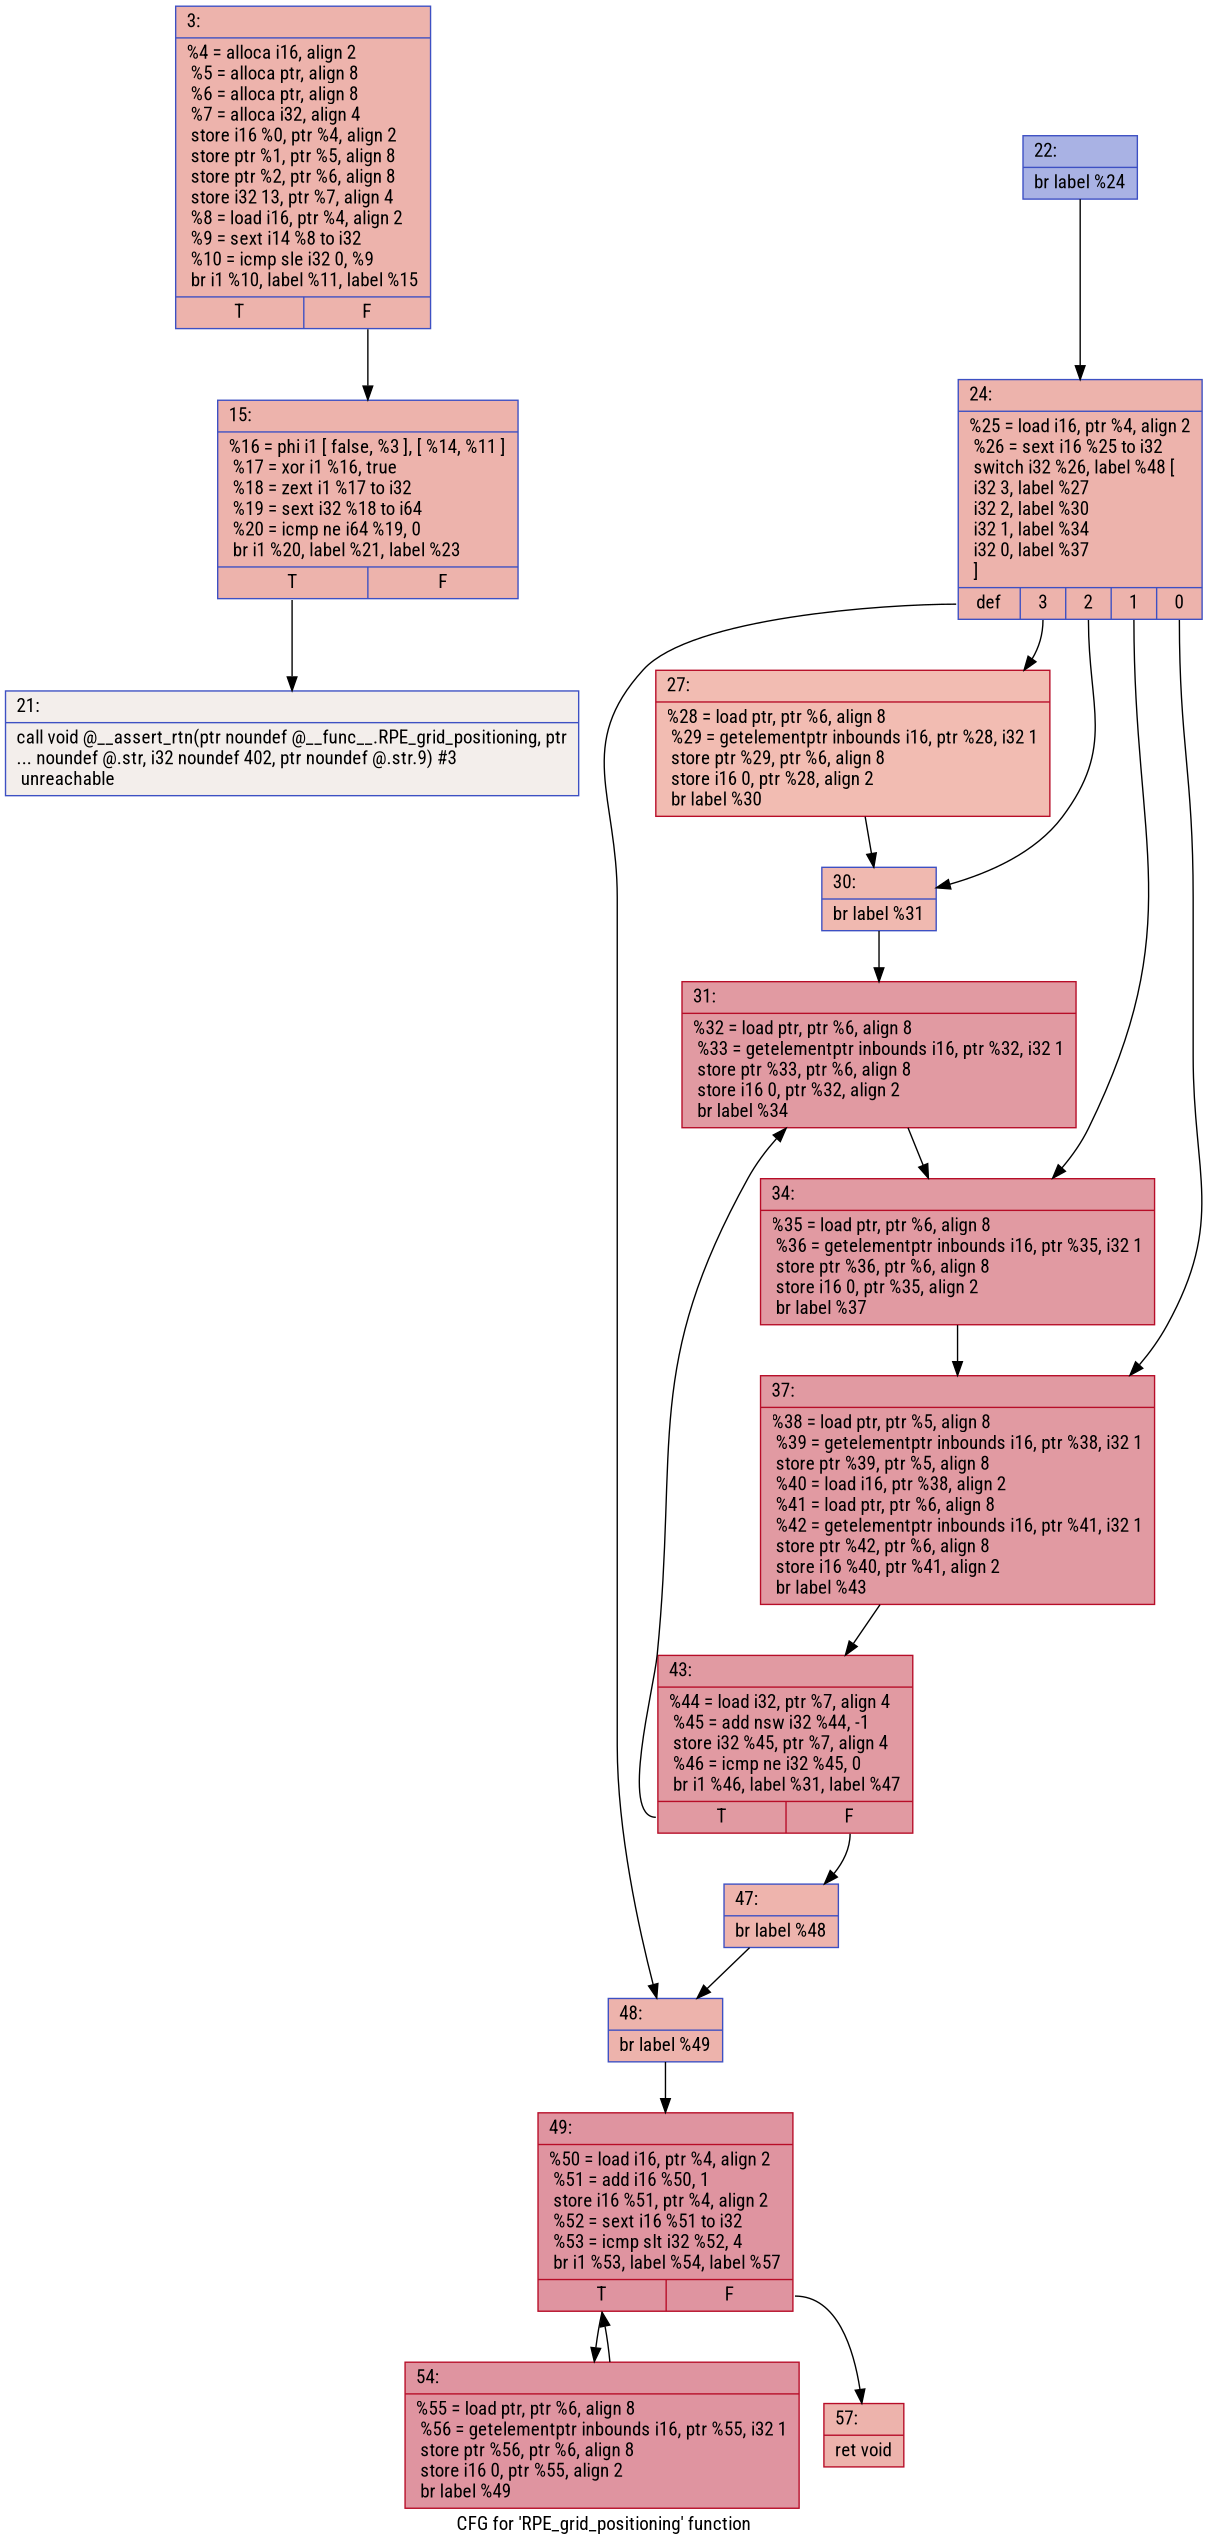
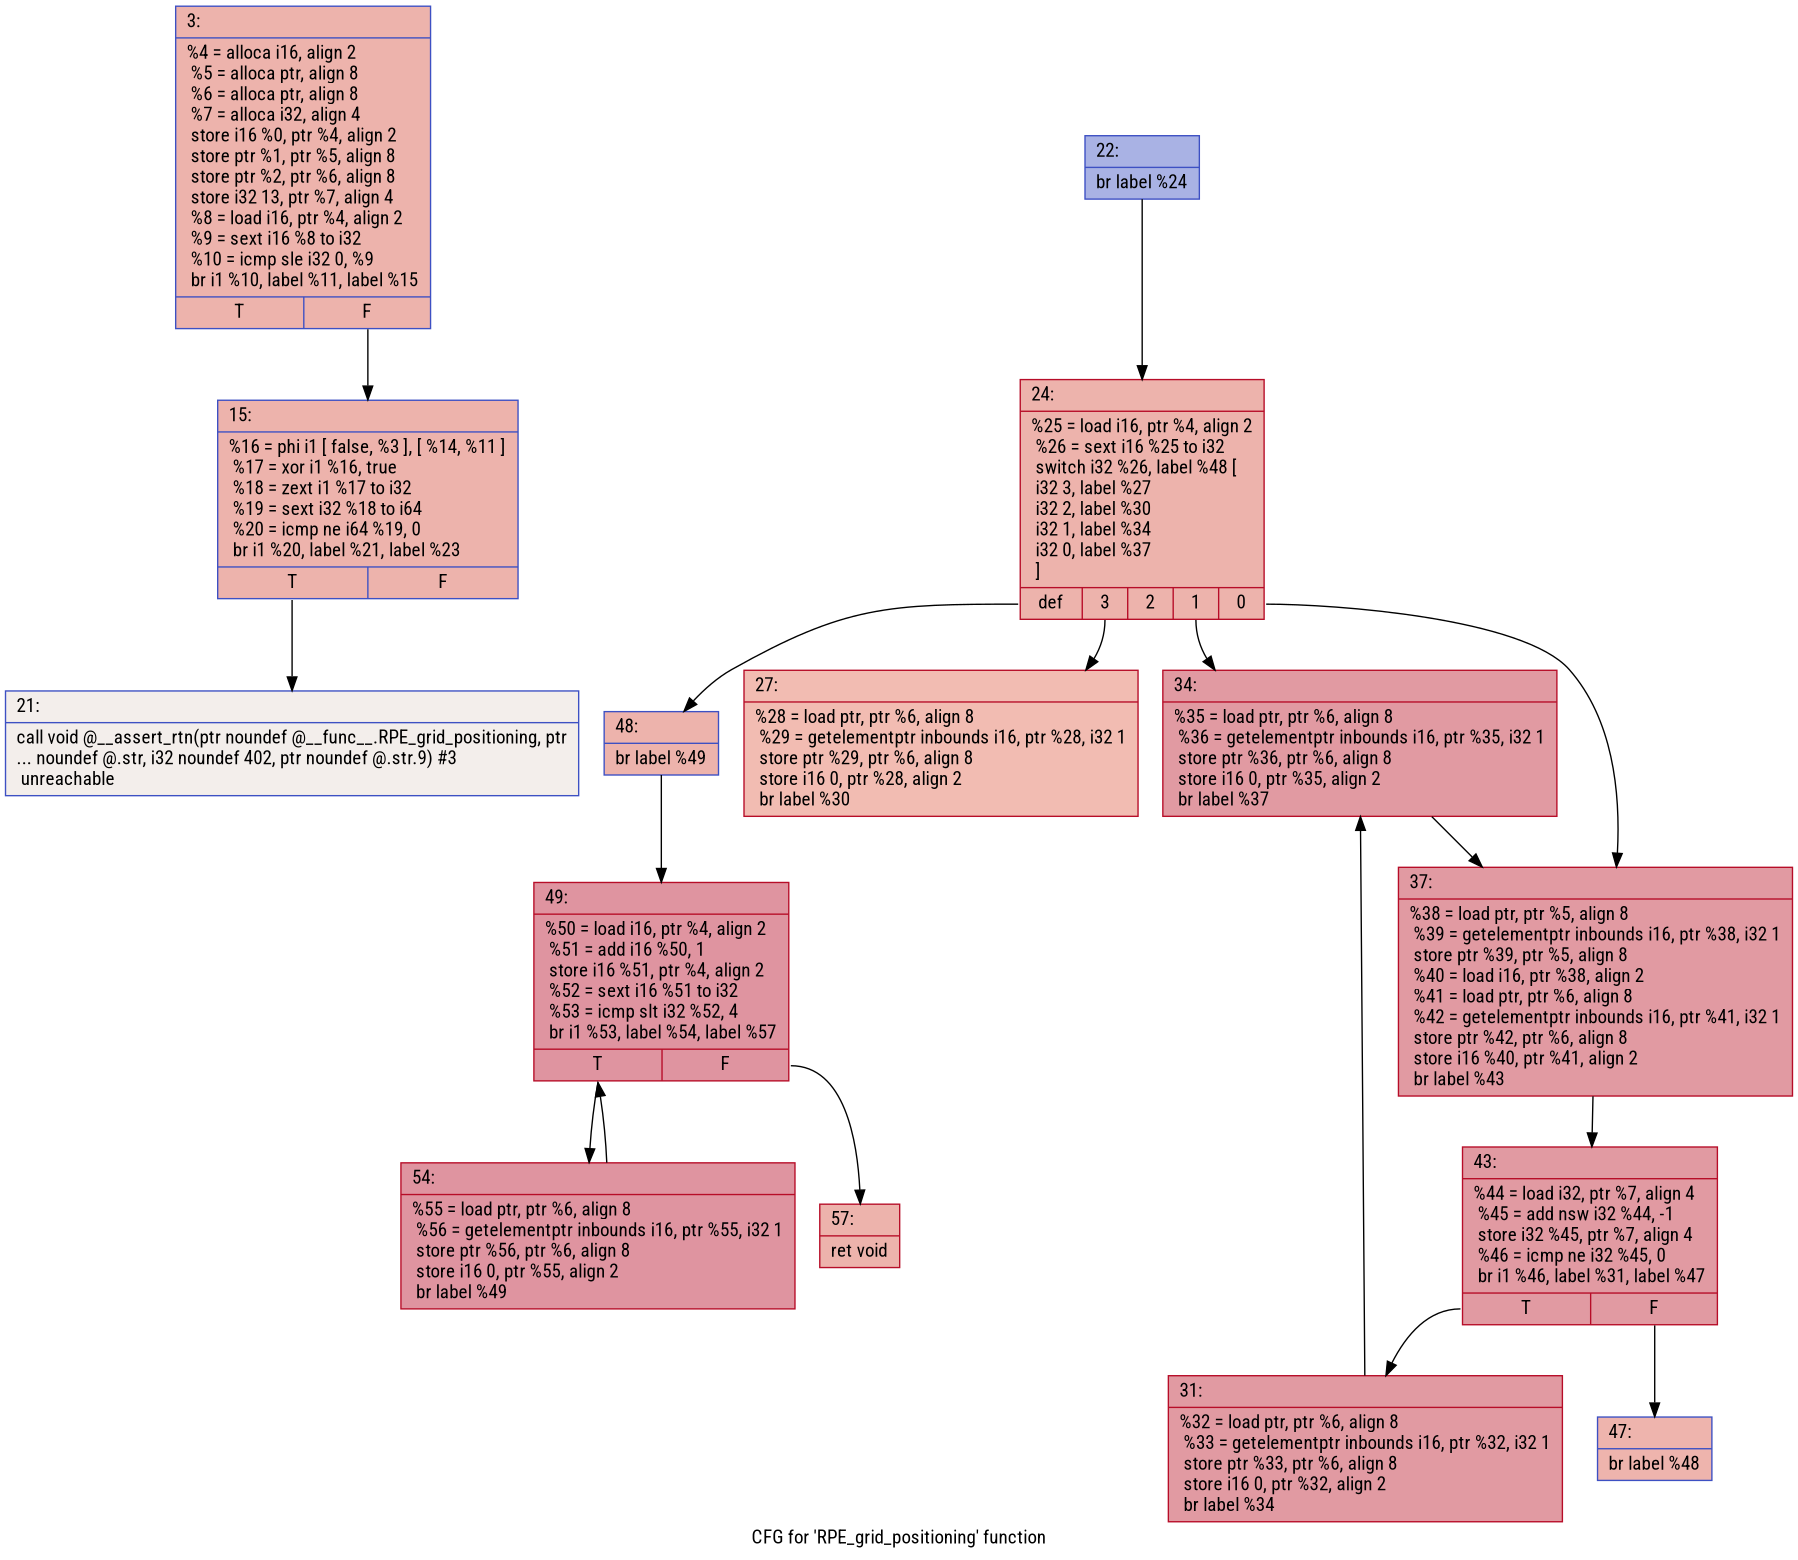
node "3:": text "%9 = sext i14 %8 to i32" -> "%9 = sext i16 %8 to i32"
node "24:": color #3d50c3ff -> #b70d28ff
node "30:": removed
edge "47:" -> "48:": removed
